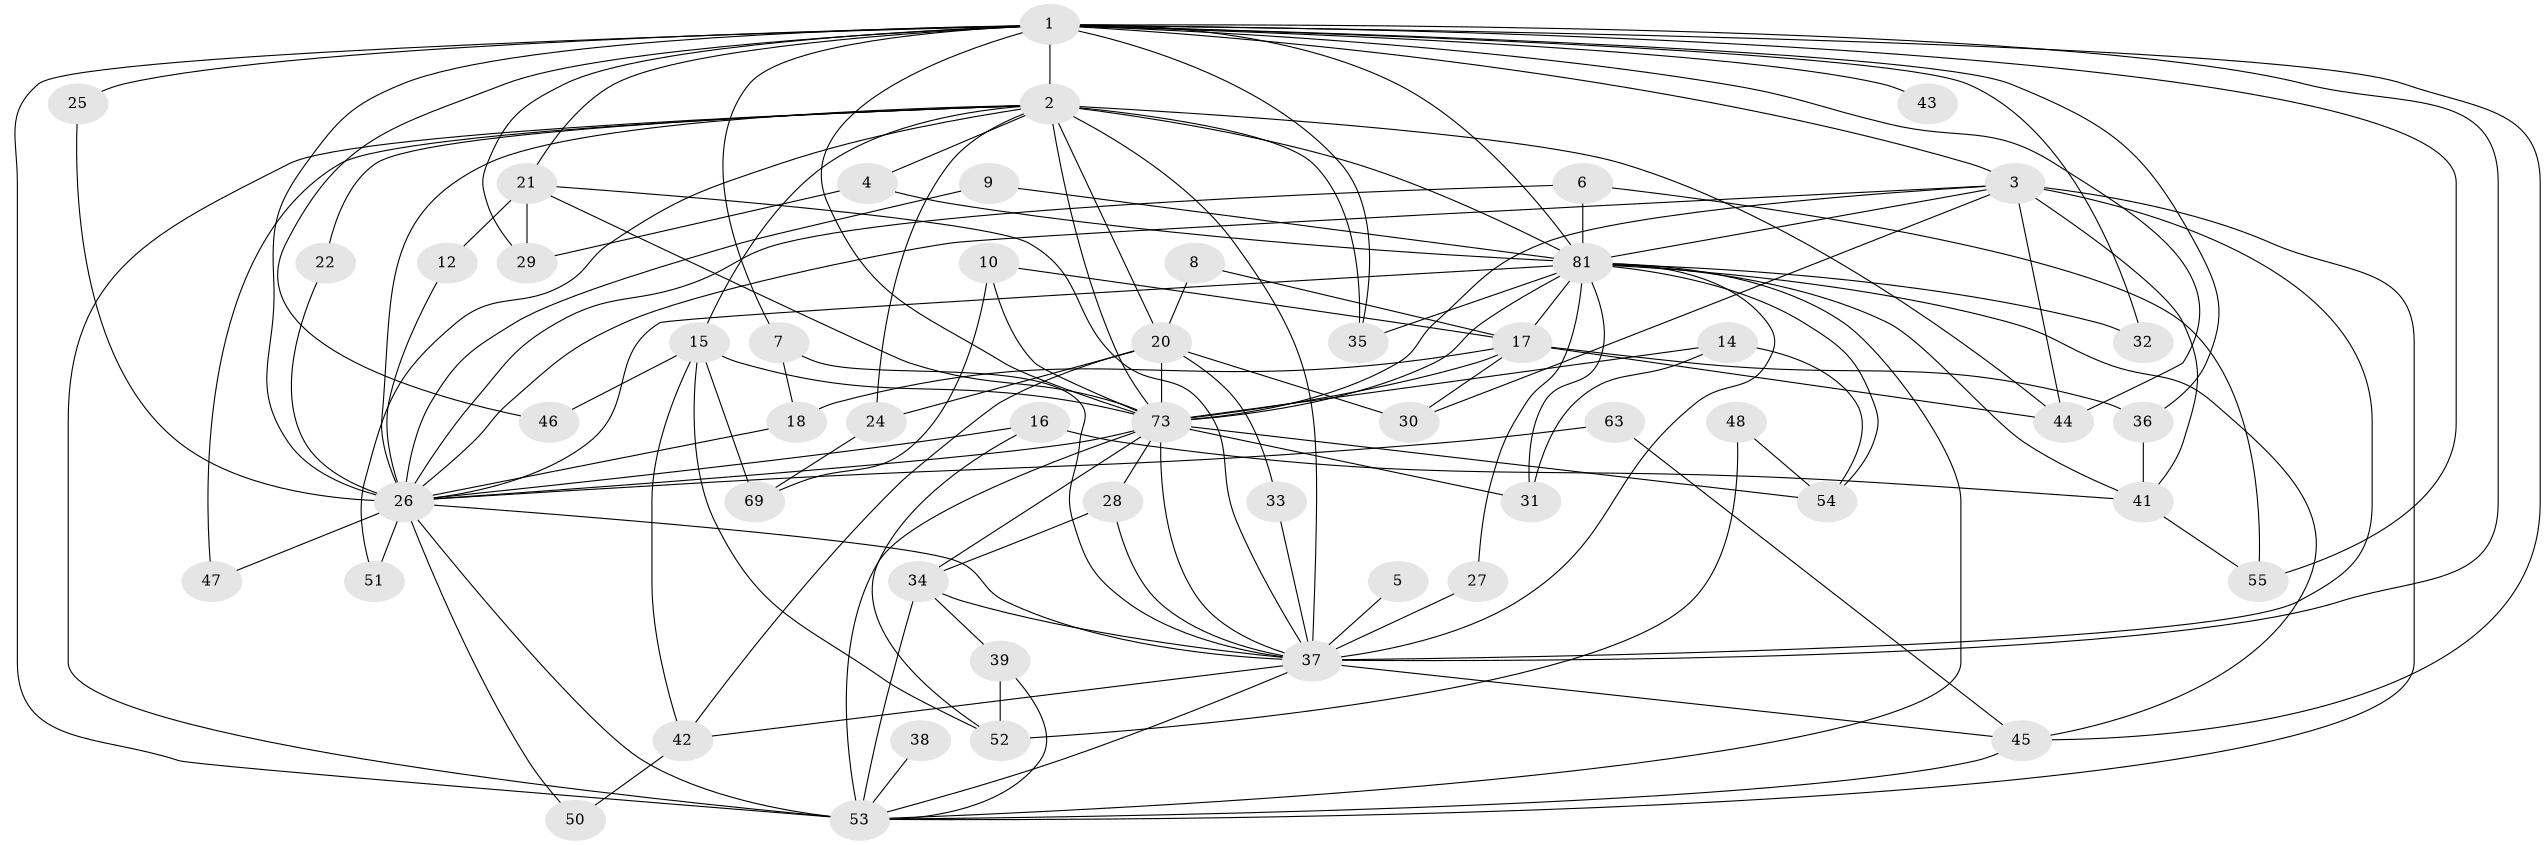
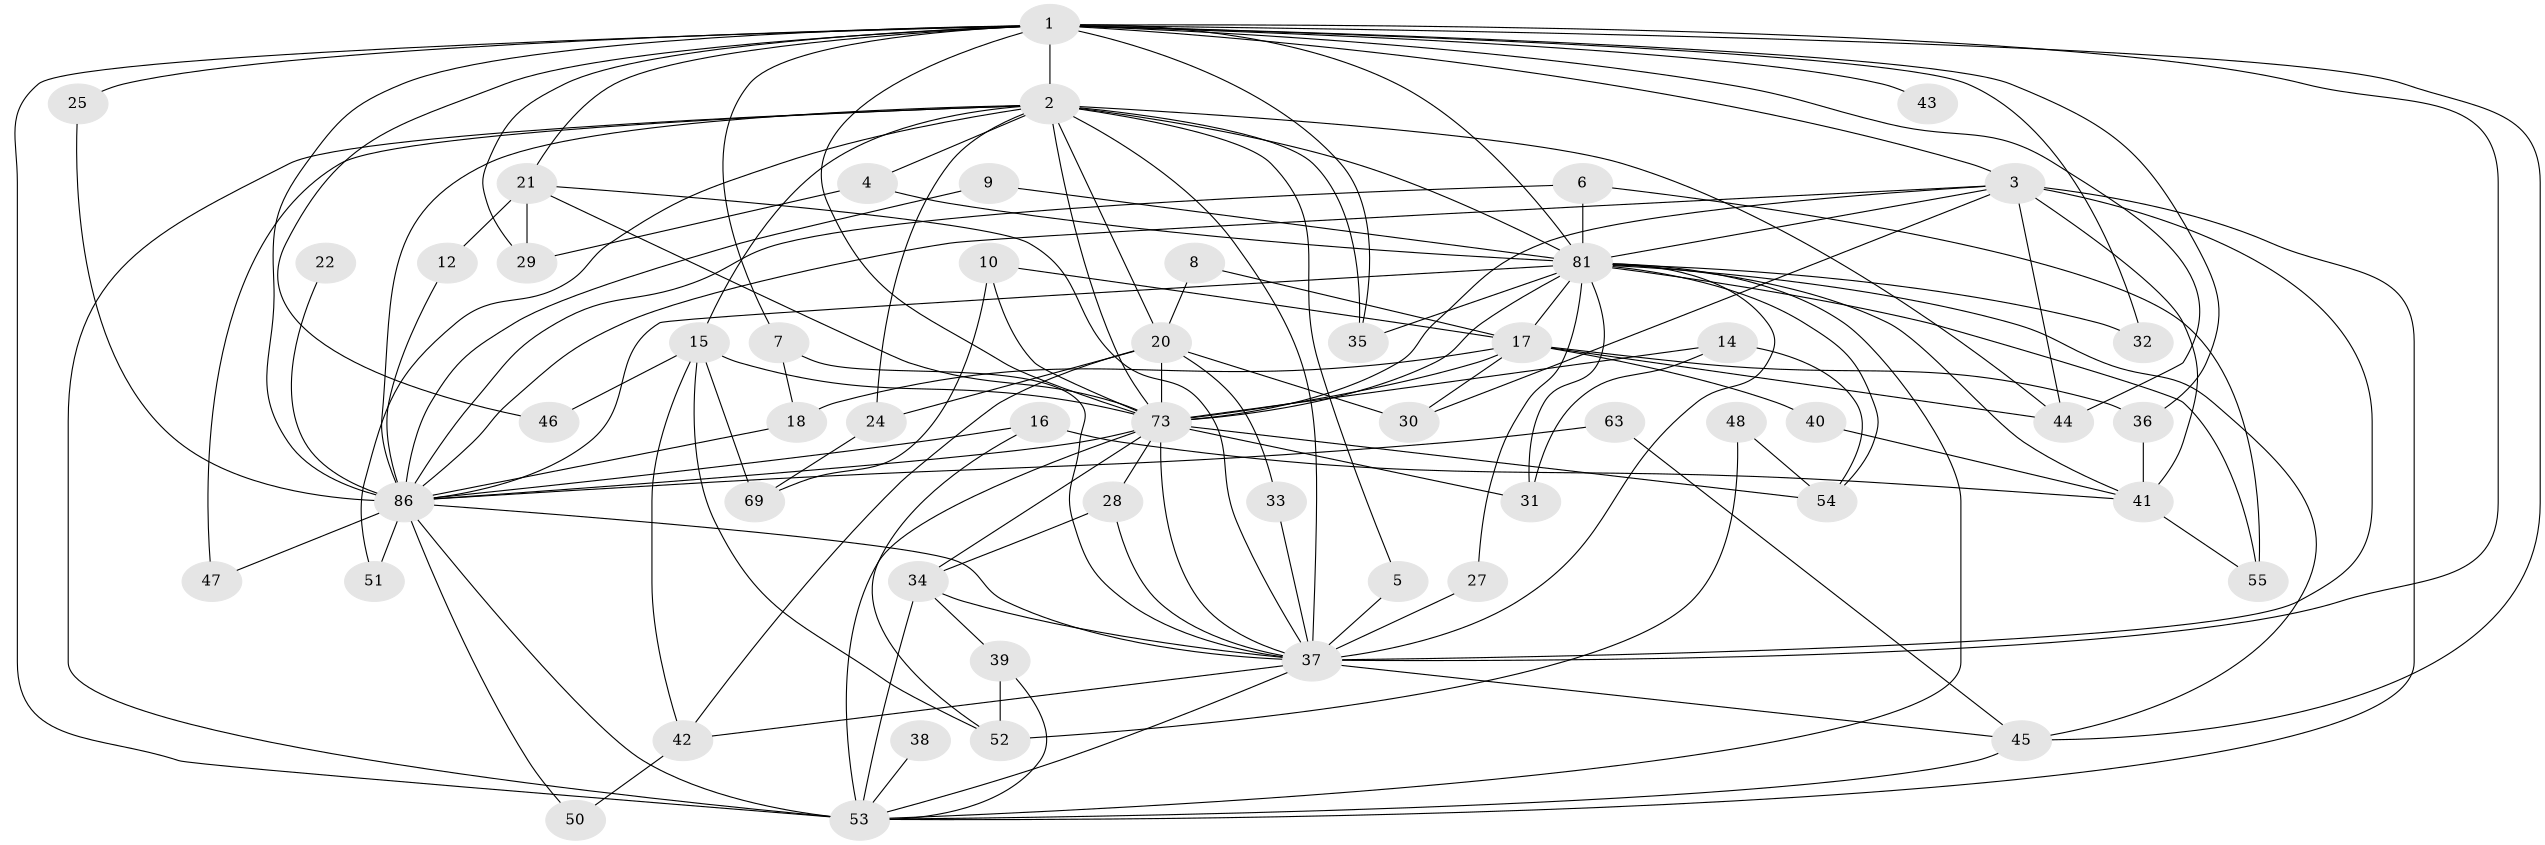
edge "1" -- "55": now "81" -- "55"
edge "2" -- "22": now "2" -- "5"
node "40": added
node "26": label "26" -> "86"
